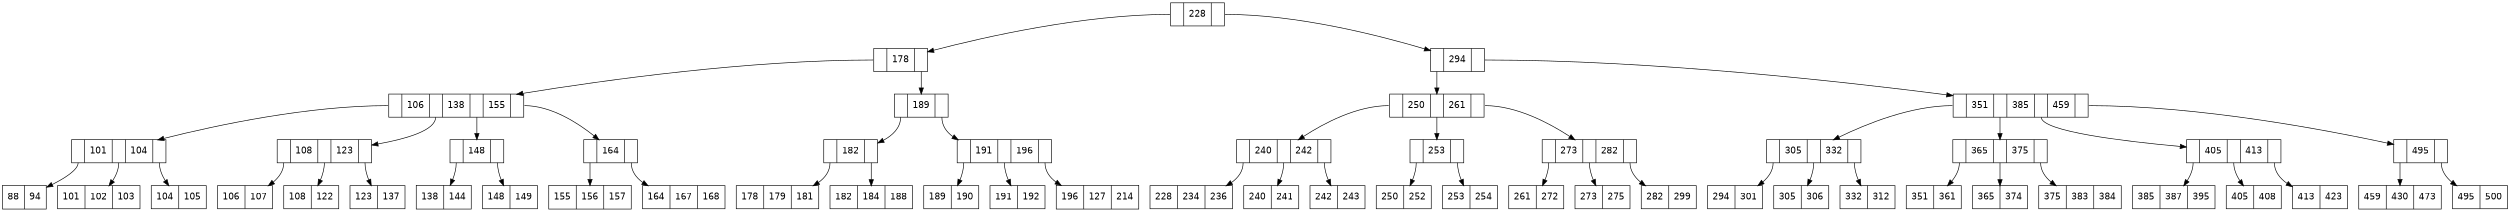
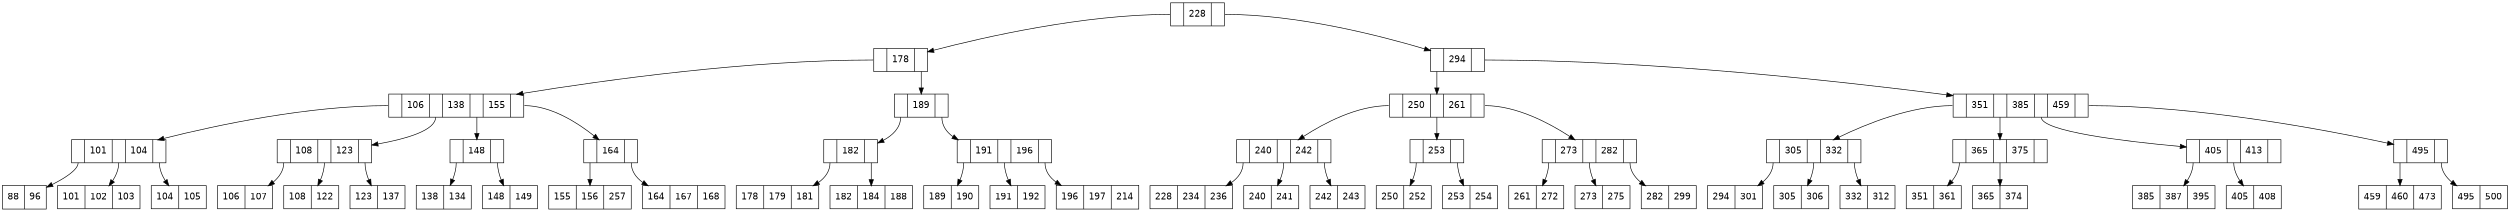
node "88": text "94" -> "96"
node "138": text "144" -> "134"
node "155": text "157" -> "257"
node "196": text "127" -> "197"
node "375": removed
node "413": removed
node "459": text "430" -> "460"
